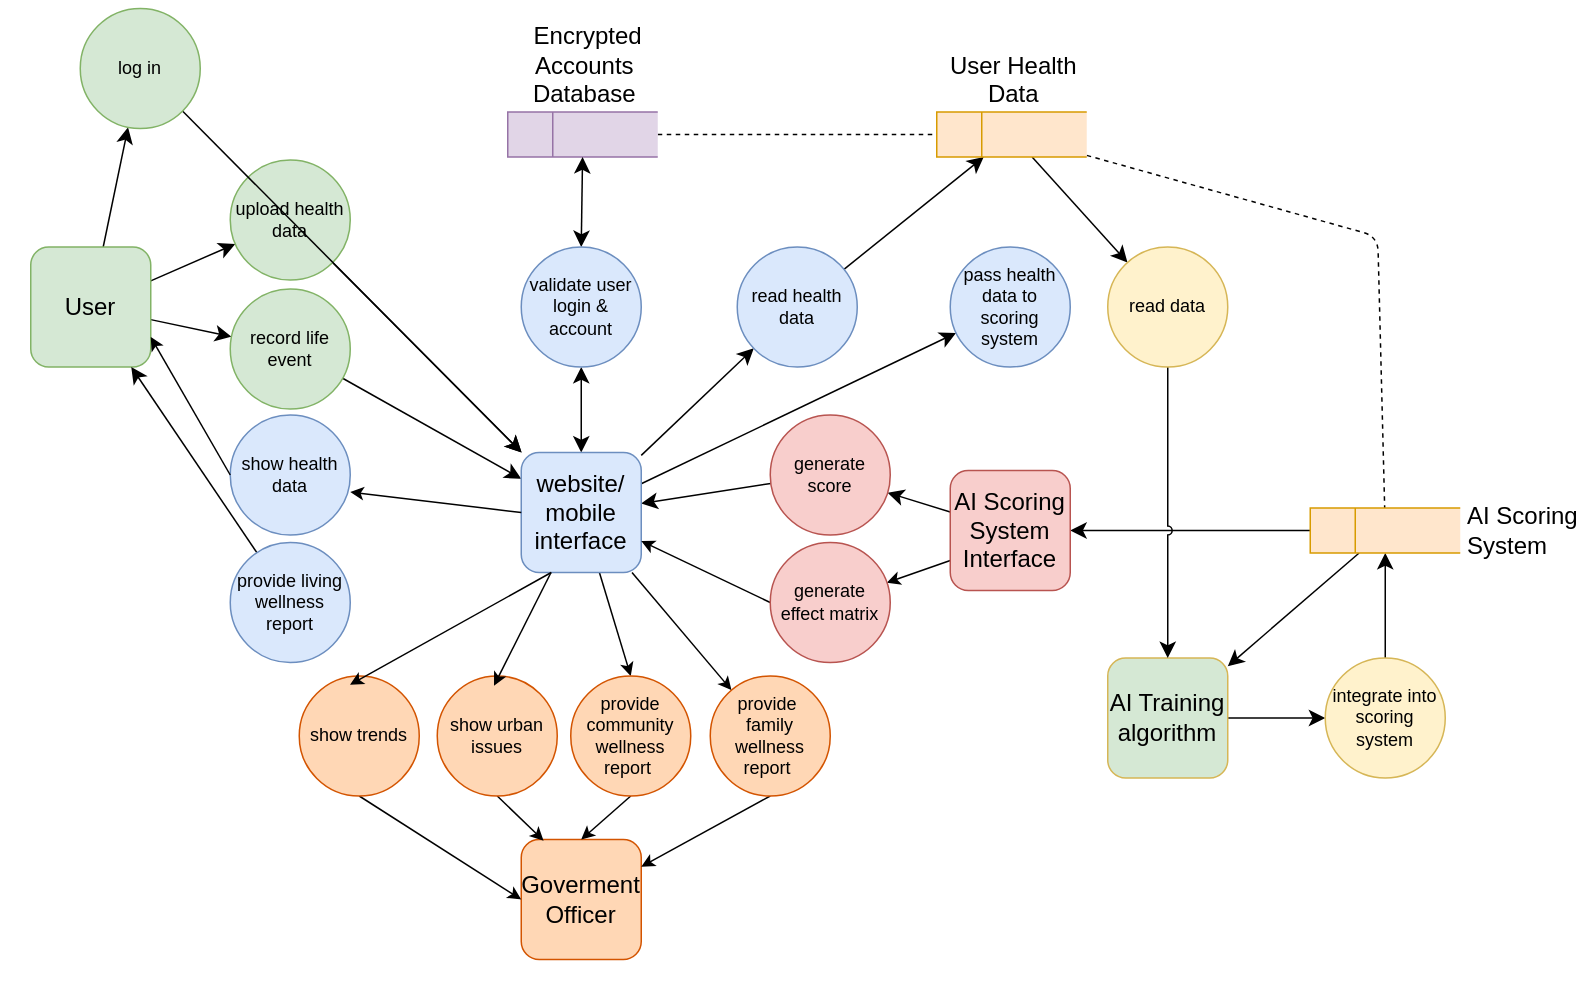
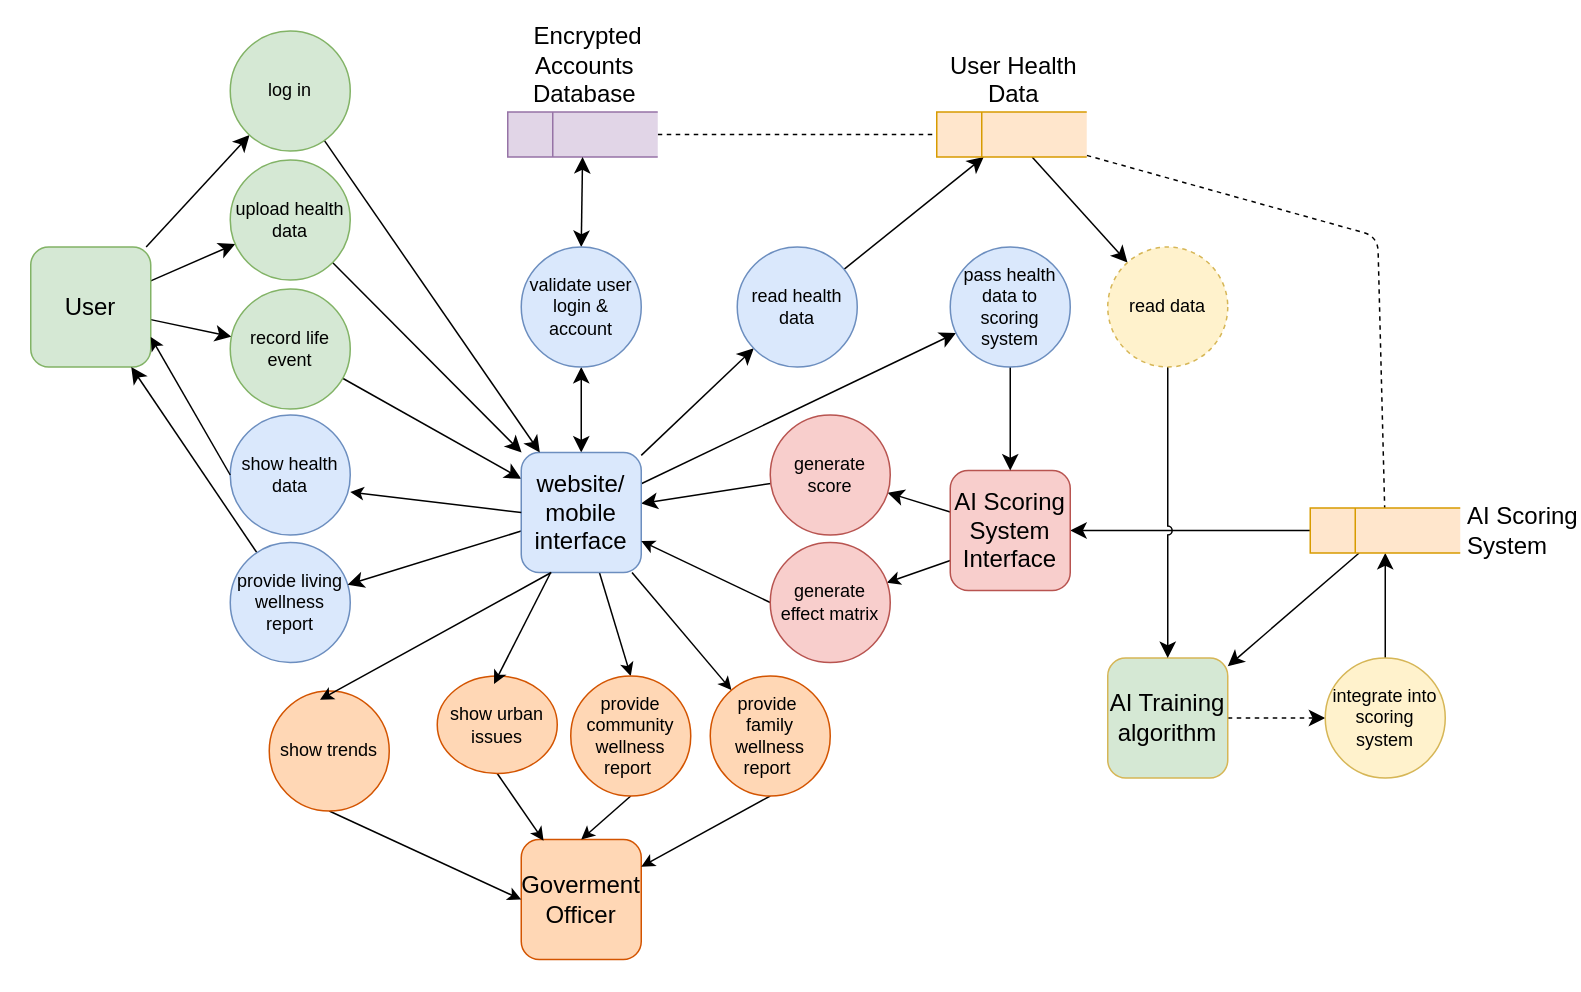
node "log in": moved (140, 68) -> (290, 91)
node "read data": style solid -> dashed
edge "pass health data to scoring system" -> "AI Scoring System Interface": added
edge "website/ mobile interface" -> "provide living wellness report": added
edge "AI Training algorithm" -> "integrate into scoring system": style solid -> dashed
node "show trends": moved (359, 736) -> (329, 751)
node "show urban issues": size 120x120 -> 120x98
